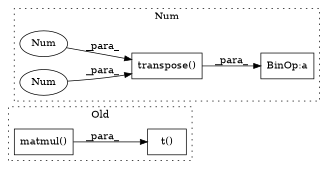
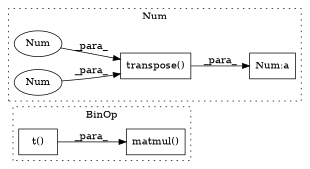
node "BinOp:a": label "BinOp:a" -> "Num:a"
cluster "Old": label "Old" -> "BinOp"
edge "matmul()" -> "t()": reversed
